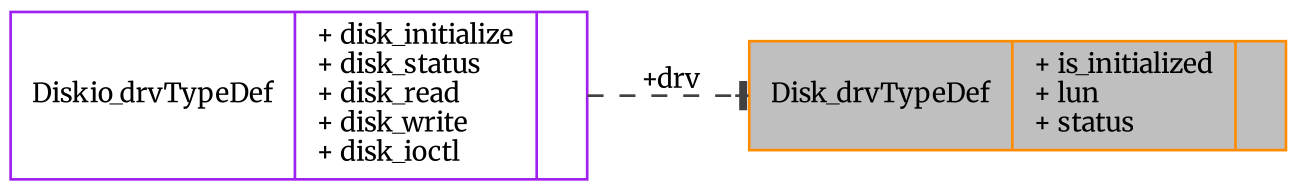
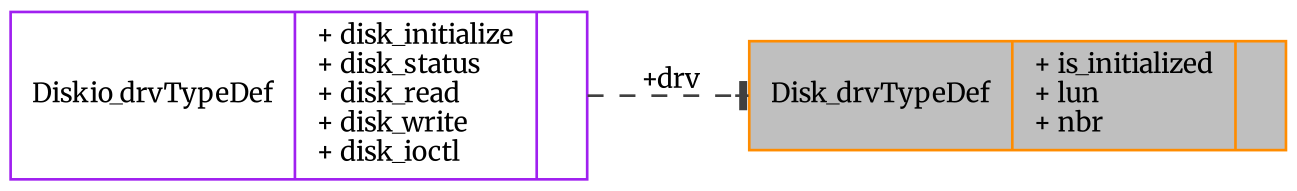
node "Disk_drvTypeDef": text "+ status" -> "+ nbr"
